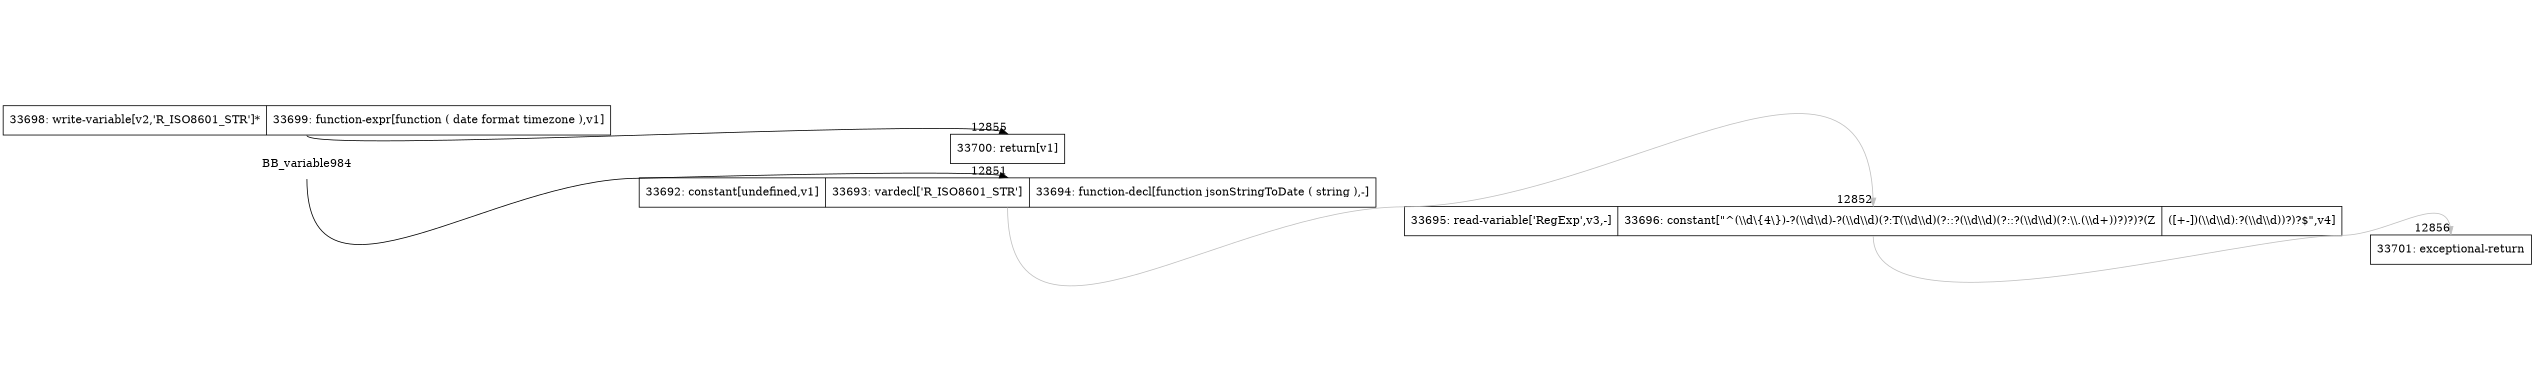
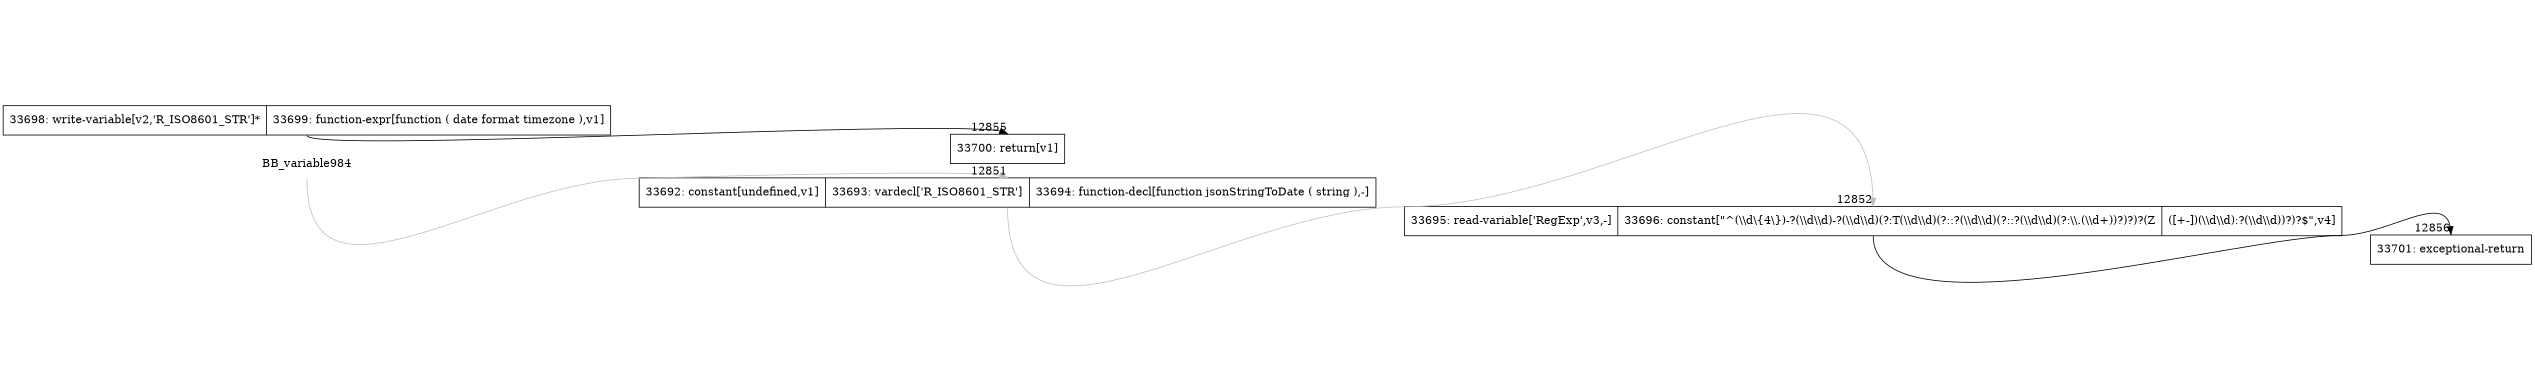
edge "BB_variable984" -> "33692: constant[undefined,v1]": color black -> gray
edge "33695: read-variable['RegExp',v3,-]" -> "33701: exceptional-return": color gray -> black
